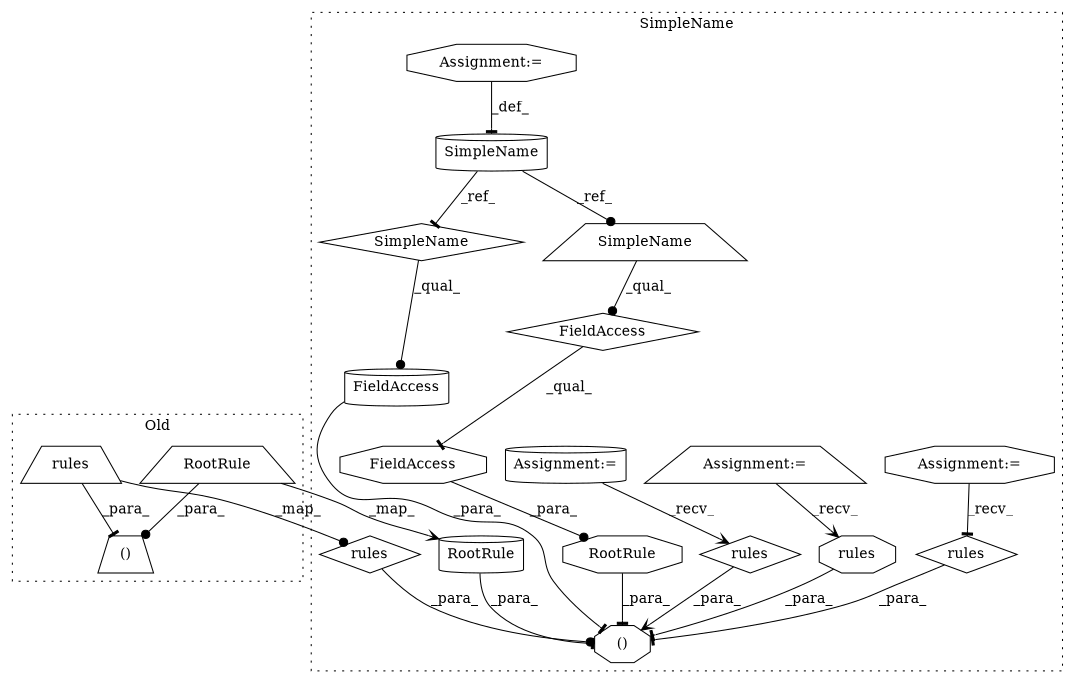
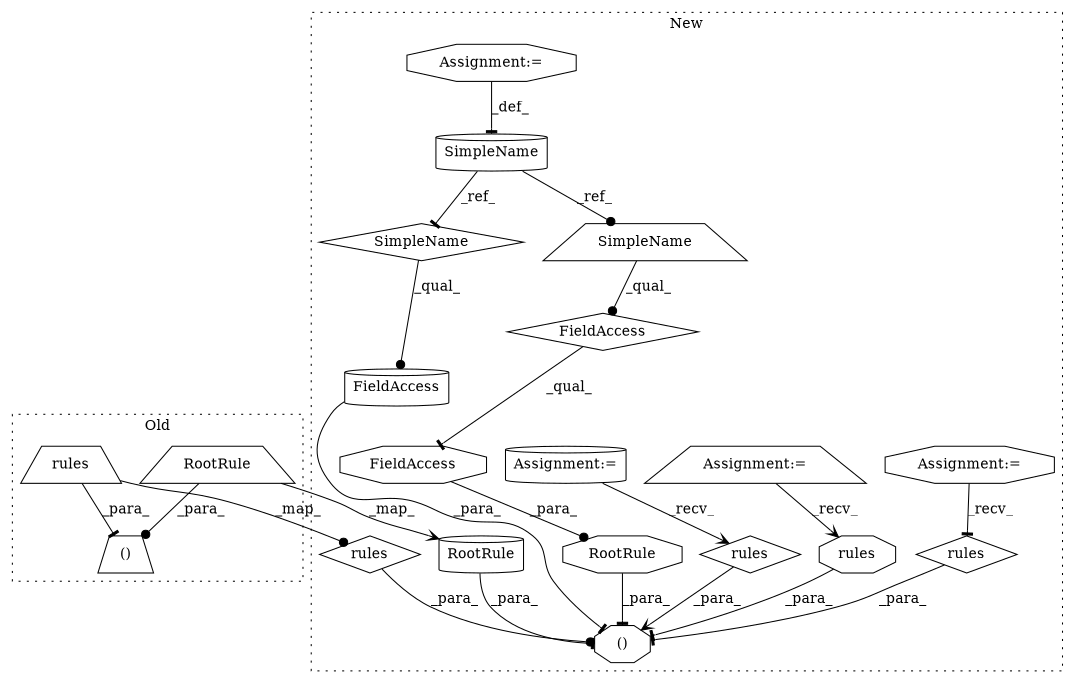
cluster "SimpleName": label "SimpleName" -> "New"
